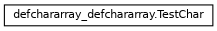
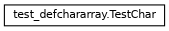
node "defchararray_defchararray.TestChar": label "defchararray_defchararray.TestChar" -> "test_defchararray.TestChar"
